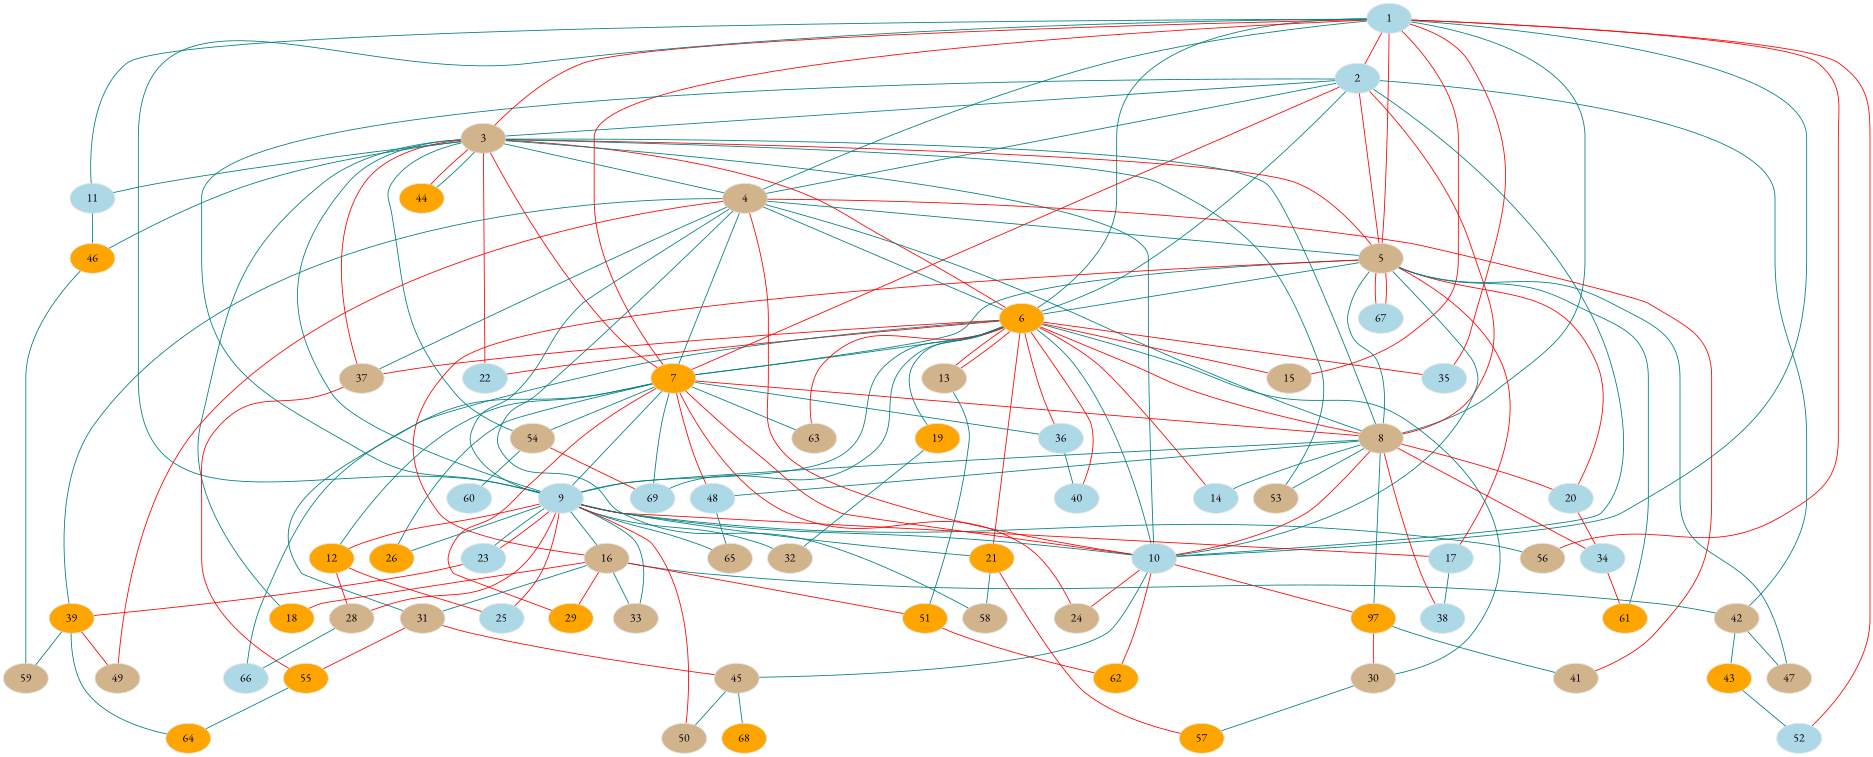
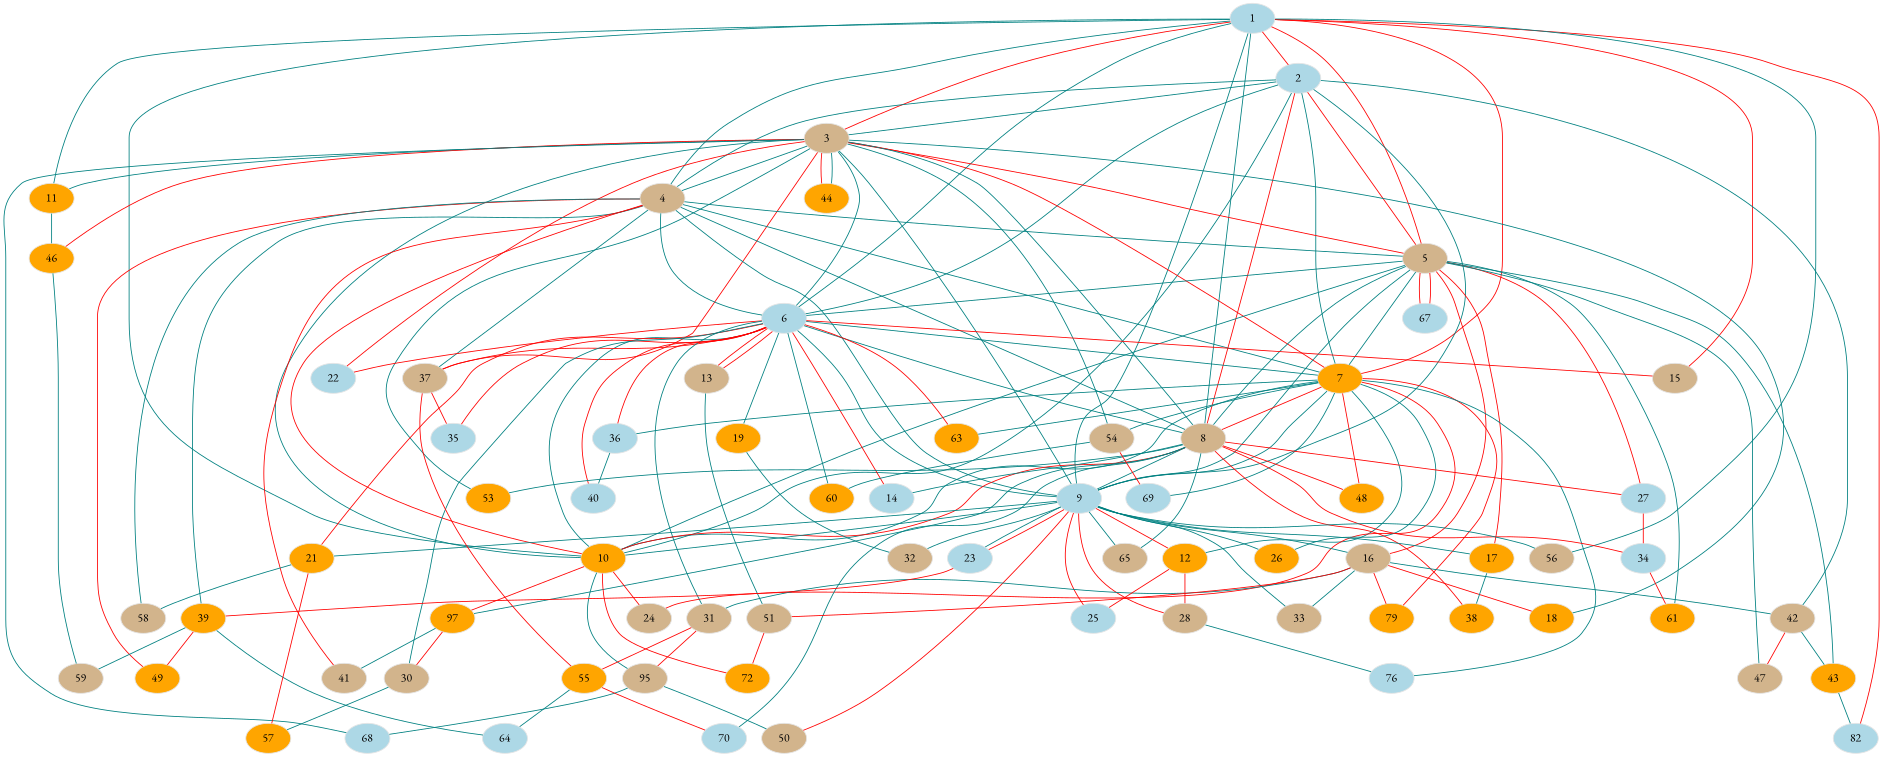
edge "3" -- "46": color teal -> red
edge "3" -- "6": color red -> teal
edge "1" -- "35": now "37" -- "35"
node "11": fillcolor lightblue -> orange
edge "3" -- "68": added
edge "1" -- "56": color red -> teal
edge "2" -- "7": color red -> teal
node "6": fillcolor orange -> lightblue
edge "5" -- "43": added
edge "6" -- "8": color red -> teal
edge "5" -- "9": added
node "63": fillcolor tan -> orange
edge "6" -- "69": now "6" -- "60"
edge "8" -- "48": color teal -> red
node "60": fillcolor lightblue -> orange
node "48": fillcolor lightblue -> orange
node "53": fillcolor tan -> orange
node "20": label "20" -> "27"
edge "7" -- "10": color red -> teal
edge "48" -- "65": now "8" -- "65"
edge "9" -- "17": color red -> teal
node "10": fillcolor lightblue -> orange
node "17": fillcolor lightblue -> orange
node "29": label "29" -> "79"
node "51": fillcolor orange -> tan
node "38": fillcolor lightblue -> orange
edge "42" -- "47": color teal -> red
node "49": fillcolor tan -> orange
node "66": label "66" -> "76"
node "45": label "45" -> "95"
node "62": label "62" -> "72"
node "64": fillcolor orange -> lightblue
node "70": added
node "68": fillcolor orange -> lightblue
node "52": label "52" -> "82"
